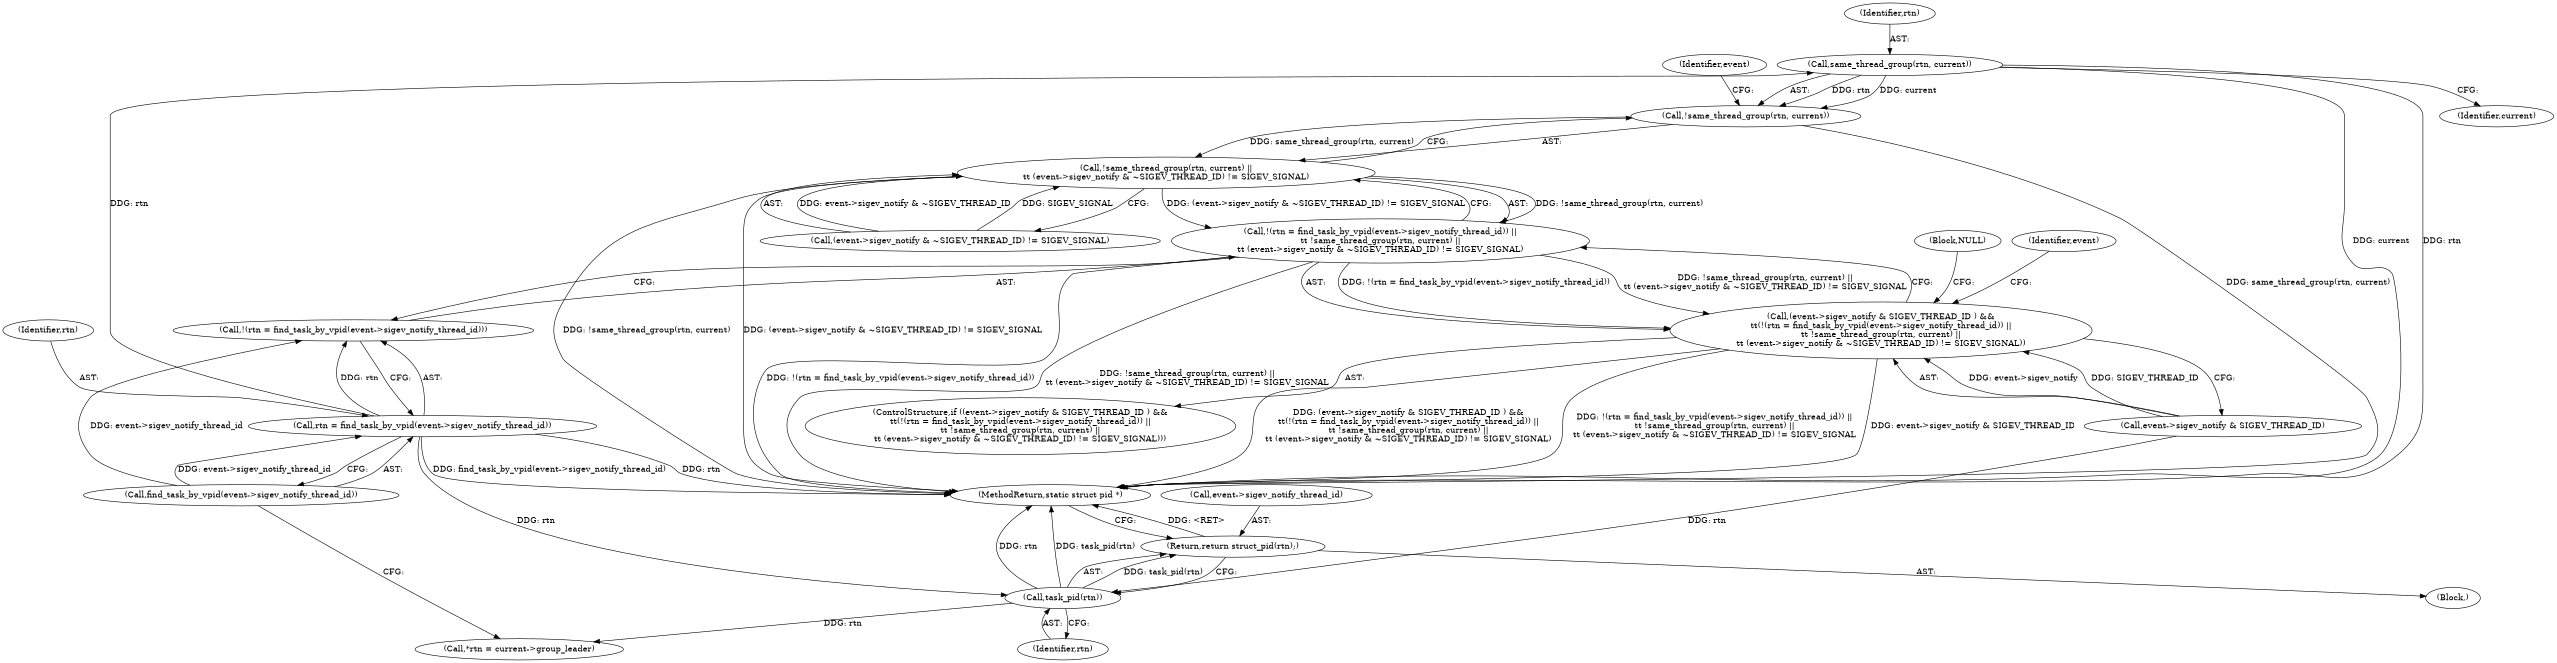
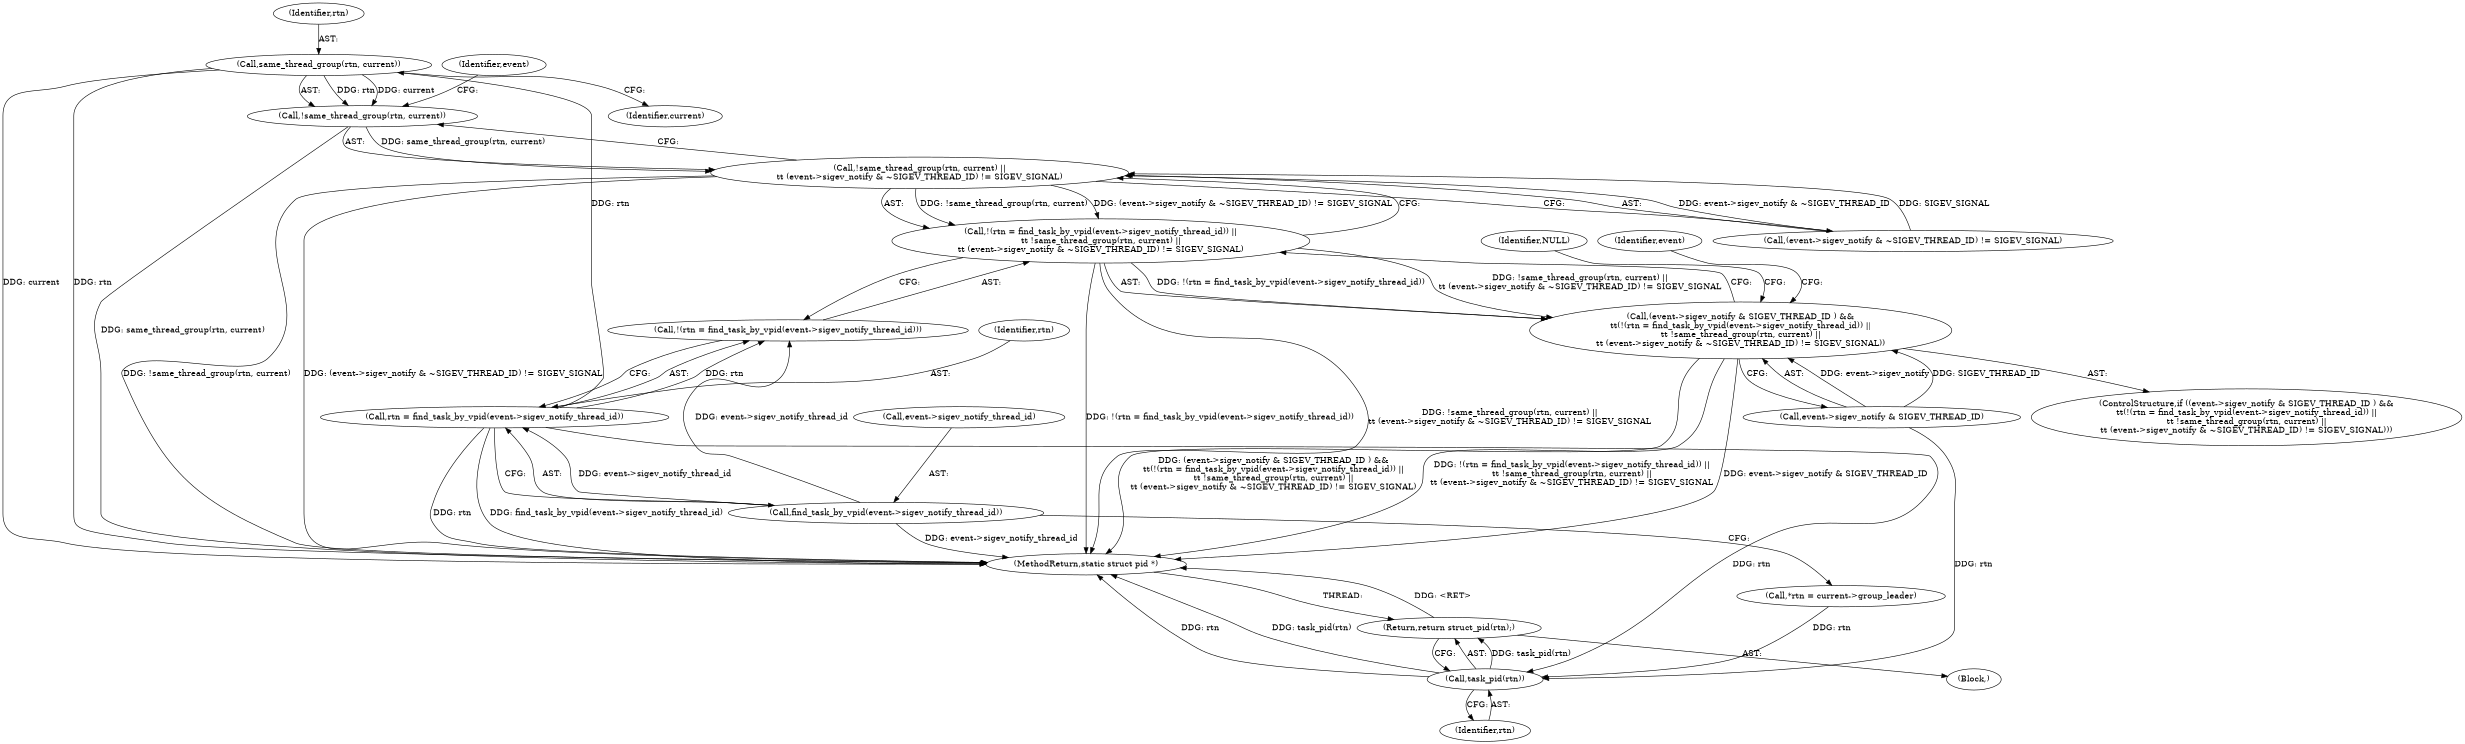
node "(Block,NULL)": label "(Block,NULL)" -> "(Identifier,NULL)"
edge "(Call,event->sigev_notify_thread_id)" -> "(Return,return struct_pid(rtn);)": now "(Call,event->sigev_notify_thread_id)" -> "(Call,find_task_by_vpid(event->sigev_notify_thread_id))"
edge "(MethodReturn,static struct pid *)" -> "(Return,return struct_pid(rtn);)": label "CFG: " -> "THREAD: "
edge "(Call,find_task_by_vpid(event->sigev_notify_thread_id))" -> "(MethodReturn,static struct pid *)": added, label "DDG: event->sigev_notify_thread_id"
edge "(Call,task_pid(rtn))" -> "(Call,*rtn = current->group_leader)": reversed
